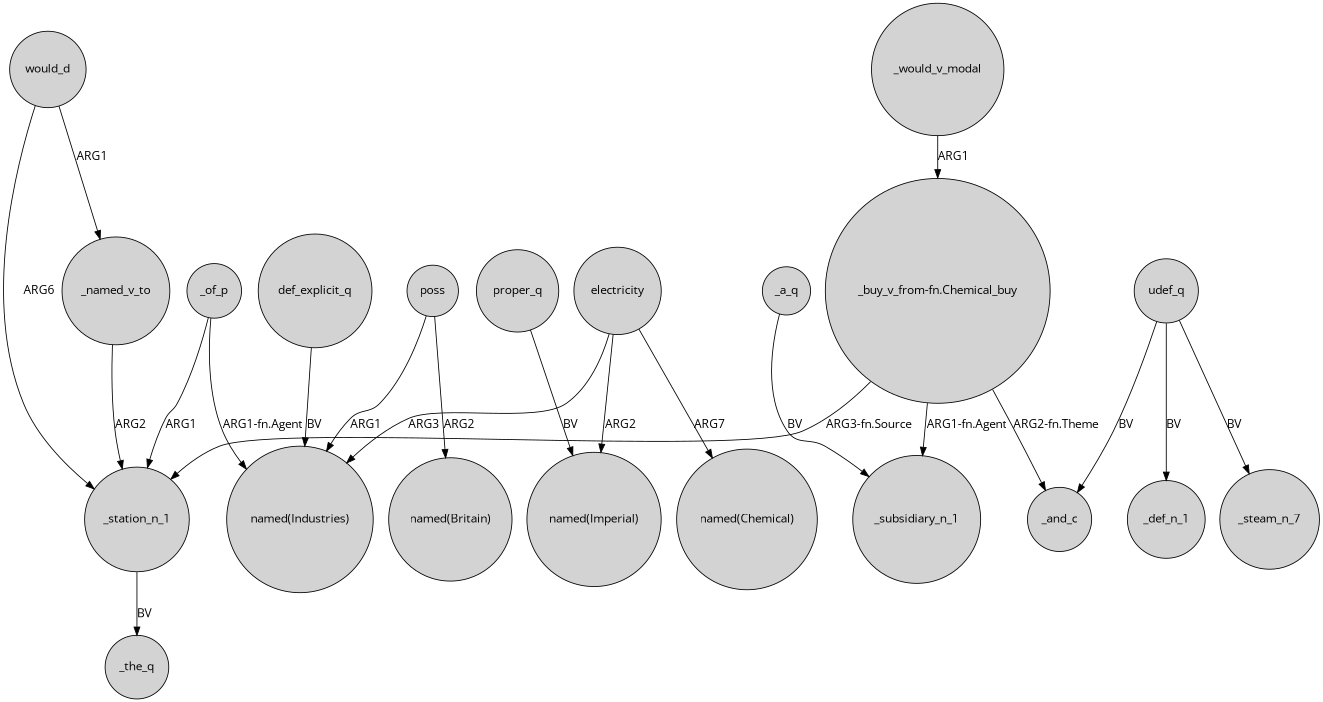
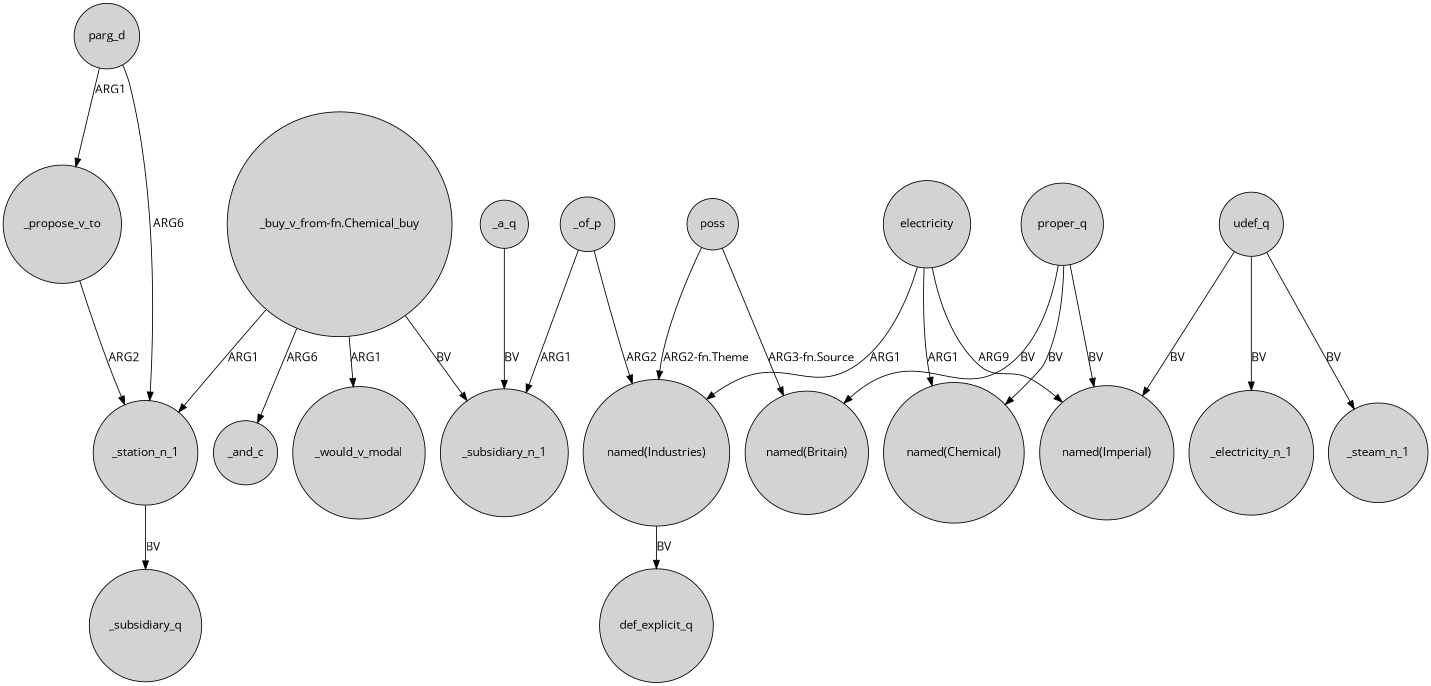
node "would_d": label "would_d" -> "parg_d"
edge "_would_v_modal" -> "_buy_v_from-fn.Chemical_buy": reversed
node "_named_v_to": label "_named_v_to" -> "_propose_v_to"
edge "proper_q" -> "named(Chemical)": added, label "BV"
edge "proper_q" -> "named(Britain)": added, label "BV"
edge "_of_p" -> "_station_n_1": now "_of_p" -> "_subsidiary_n_1"
edge "def_explicit_q" -> "named(Industries)": reversed
edge "udef_q" -> "_and_c": now "udef_q" -> "named(Imperial)"
edge "_of_p" -> "named(Industries)": label "ARG1-fn.Agent" -> "ARG2"
edge "poss" -> "named(Industries)": label "ARG1" -> "ARG2-fn.Theme"
edge "electricity" -> "named(Industries)": label "ARG3" -> "ARG1"
edge "poss" -> "named(Britain)": label "ARG2" -> "ARG3-fn.Source"
edge "electricity" -> "named(Imperial)": label "ARG2" -> "ARG9"
edge "electricity" -> "named(Chemical)": label "ARG7" -> "ARG1"
edge "_buy_v_from-fn.Chemical_buy" -> "_station_n_1": label "ARG3-fn.Source" -> "ARG1"
edge "_buy_v_from-fn.Chemical_buy" -> "_subsidiary_n_1": label "ARG1-fn.Agent" -> "BV"
edge "_buy_v_from-fn.Chemical_buy" -> "_and_c": label "ARG2-fn.Theme" -> "ARG6"
node "_def_n_1": label "_def_n_1" -> "_electricity_n_1"
node "_steam_n_7": label "_steam_n_7" -> "_steam_n_1"
node "_the_q": label "_the_q" -> "_subsidiary_q"
